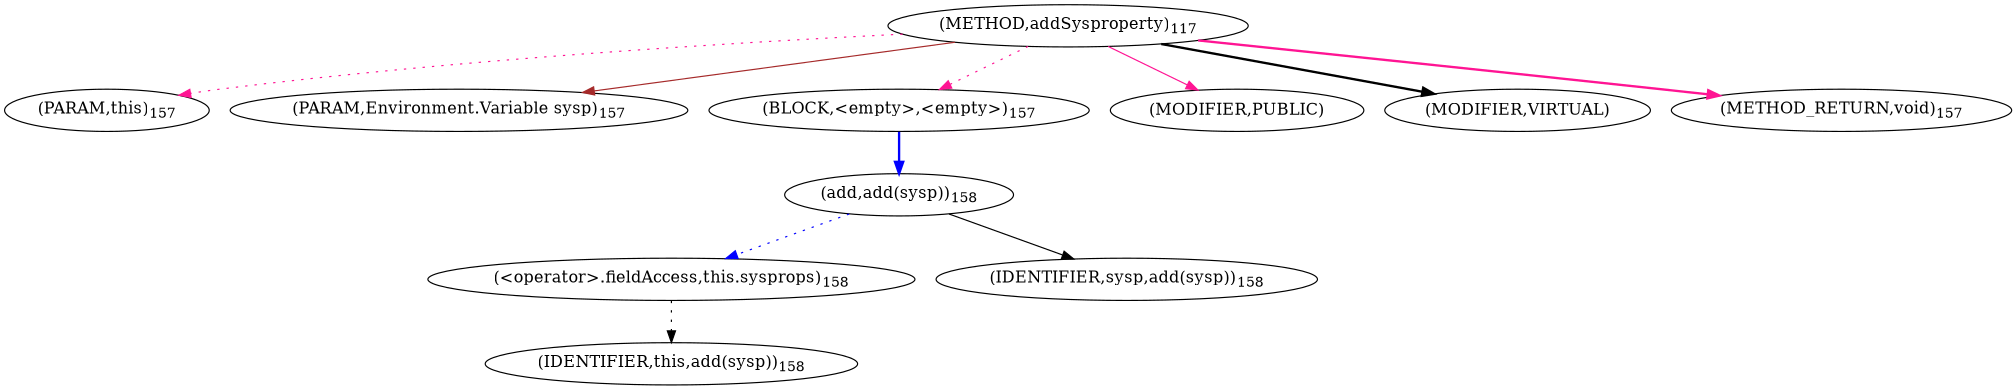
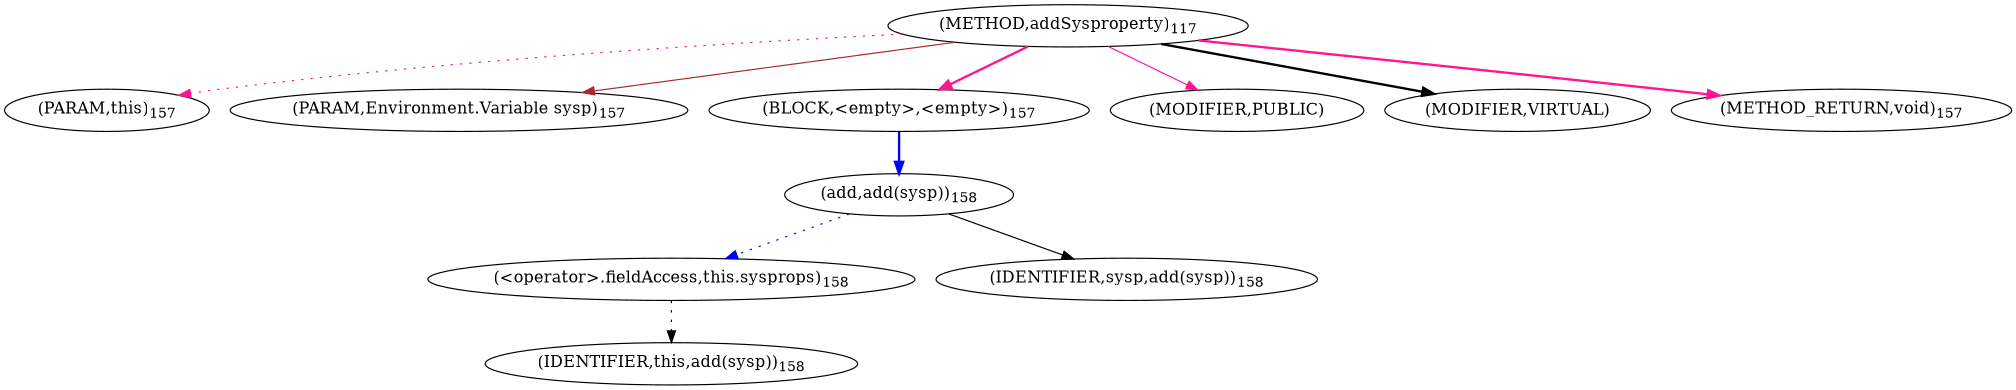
edge "(METHOD,addSysproperty)" -> "(BLOCK,<empty>,<empty>)": style dotted -> bold
